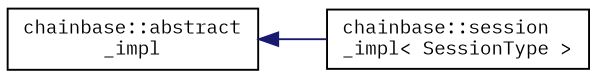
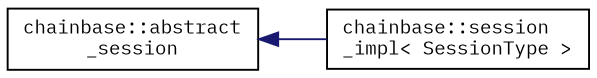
node "chainbase::abstract _impl": label "chainbase::abstract _impl" -> "chainbase::abstract _session"
